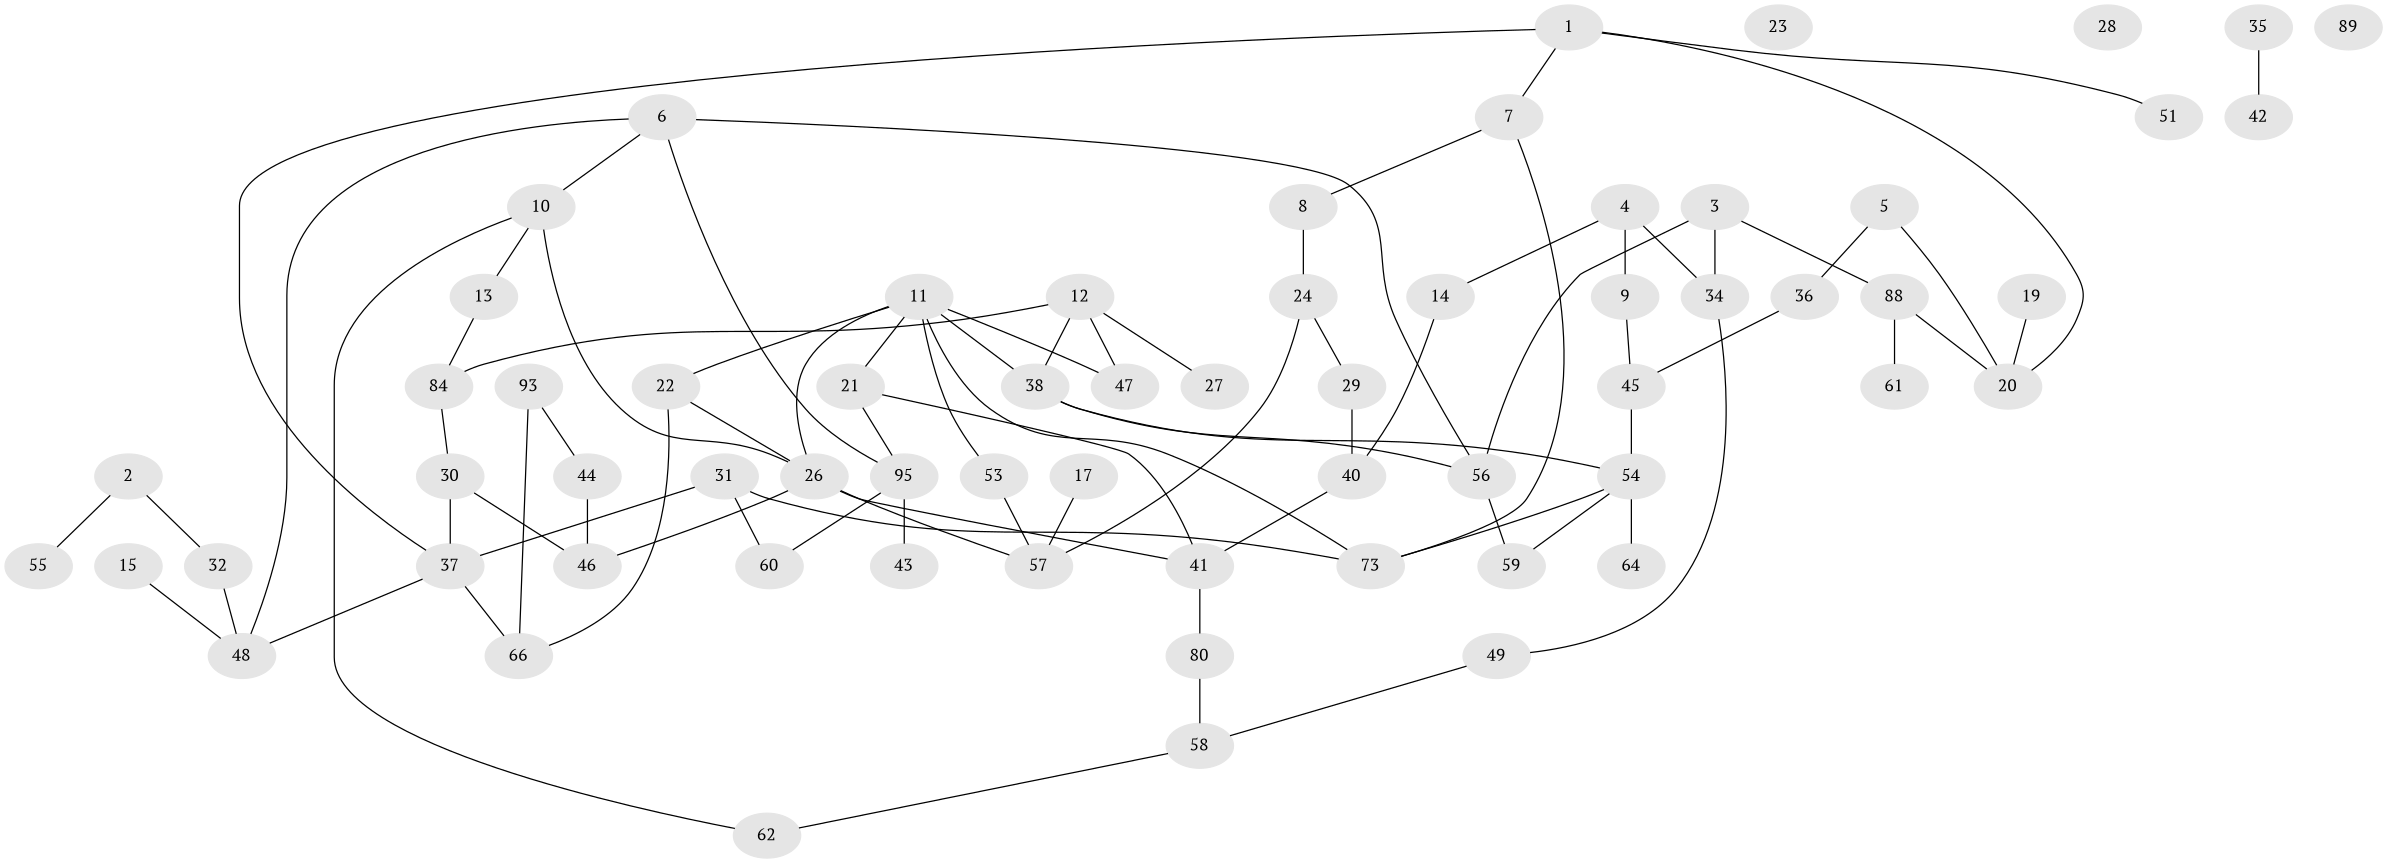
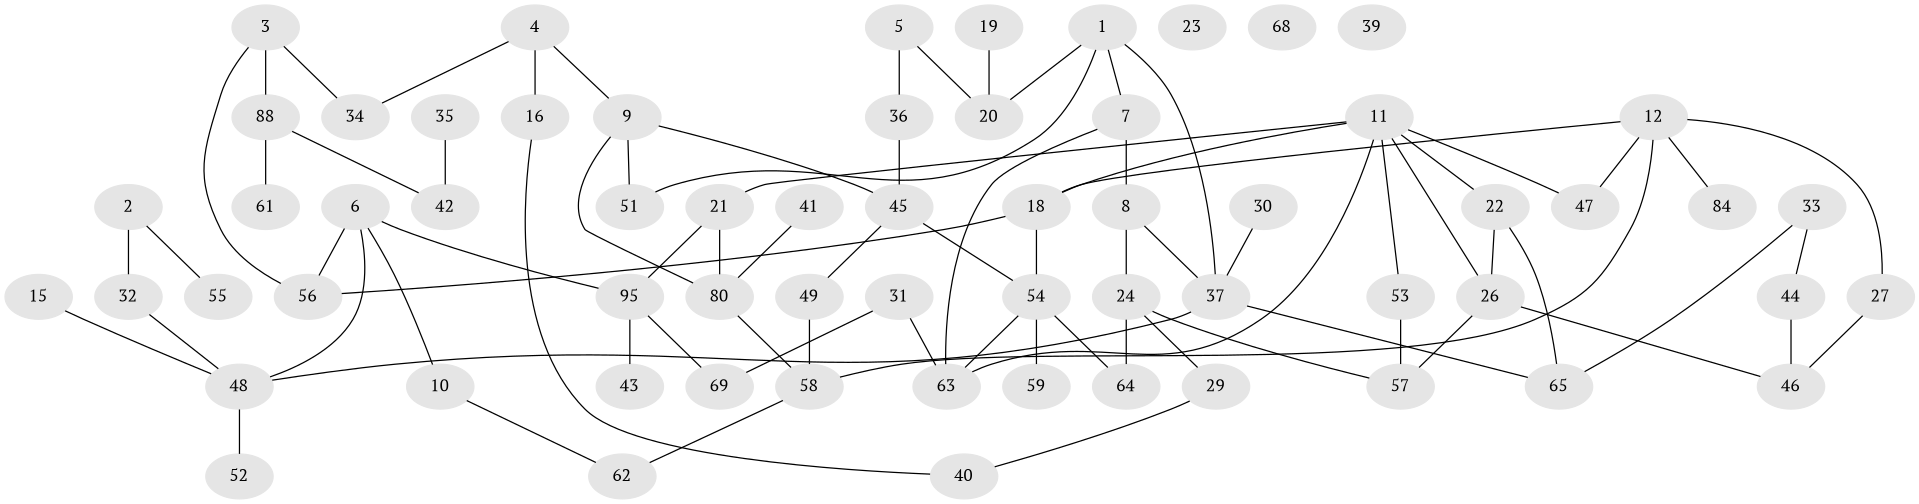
node "28": label "28" -> "68"
node "89": label "89" -> "39"
edge "9" -- "51": added
edge "9" -- "80": added
node "13": removed
node "14": label "14" -> "16"
edge "24" -- "64": added
edge "88" -- "20": now "88" -- "42"
edge "12" -- "58": added
node "93": label "93" -> "33"
node "38": label "38" -> "18"
edge "10" -- "26": removed
edge "84" -- "30": removed
edge "21" -- "41": now "21" -- "80"
node "52": added
node "17": removed
edge "56" -- "59": removed
edge "31" -- "37": now "8" -- "37"
edge "30" -- "46": now "27" -- "46"
edge "40" -- "41": removed
edge "26" -- "41": removed
edge "34" -- "49": now "45" -- "49"
node "60": label "60" -> "69"
node "73": label "73" -> "63"
node "66": label "66" -> "65"
